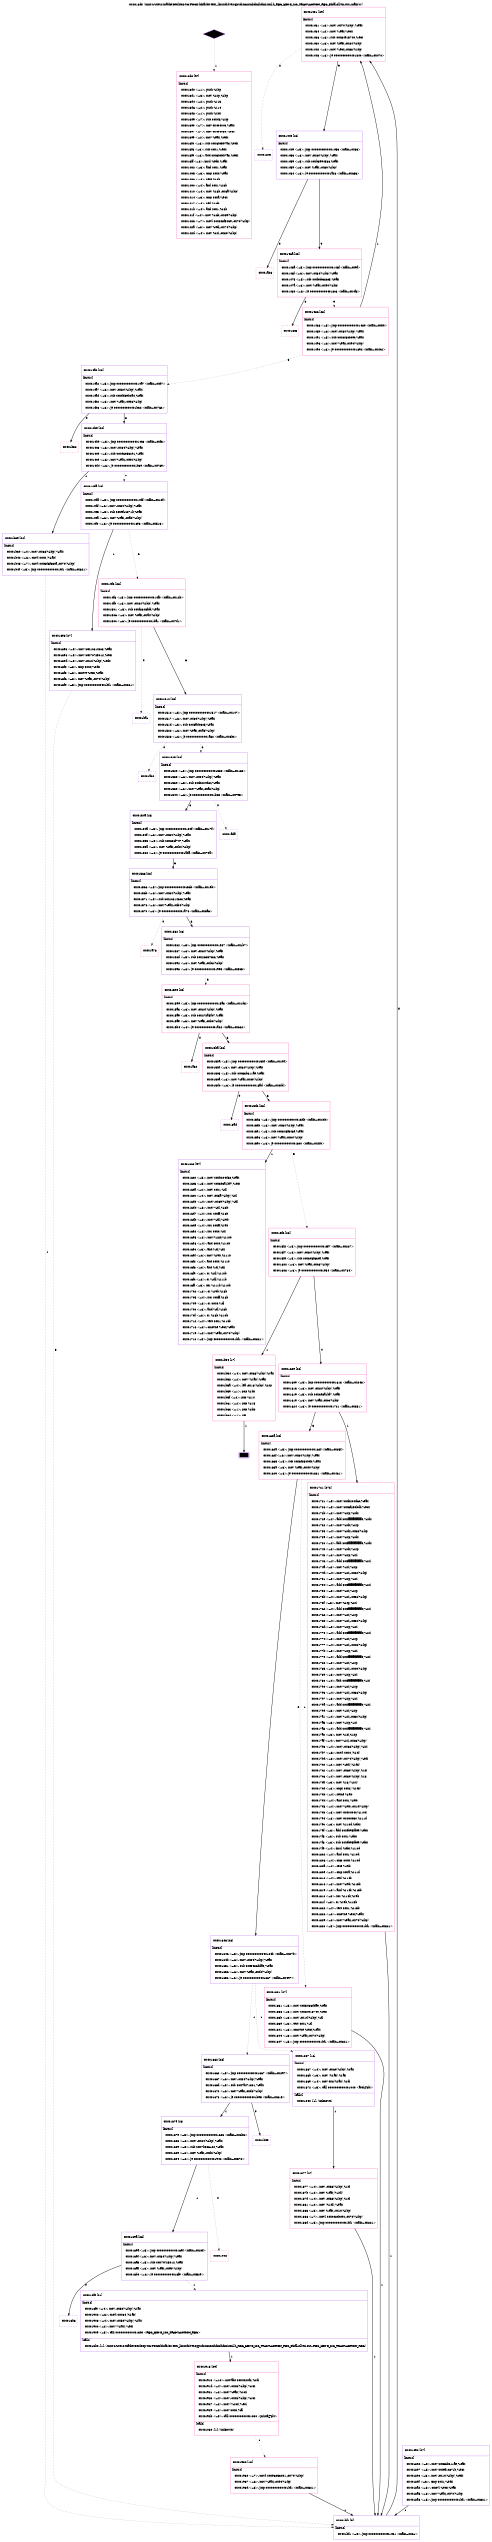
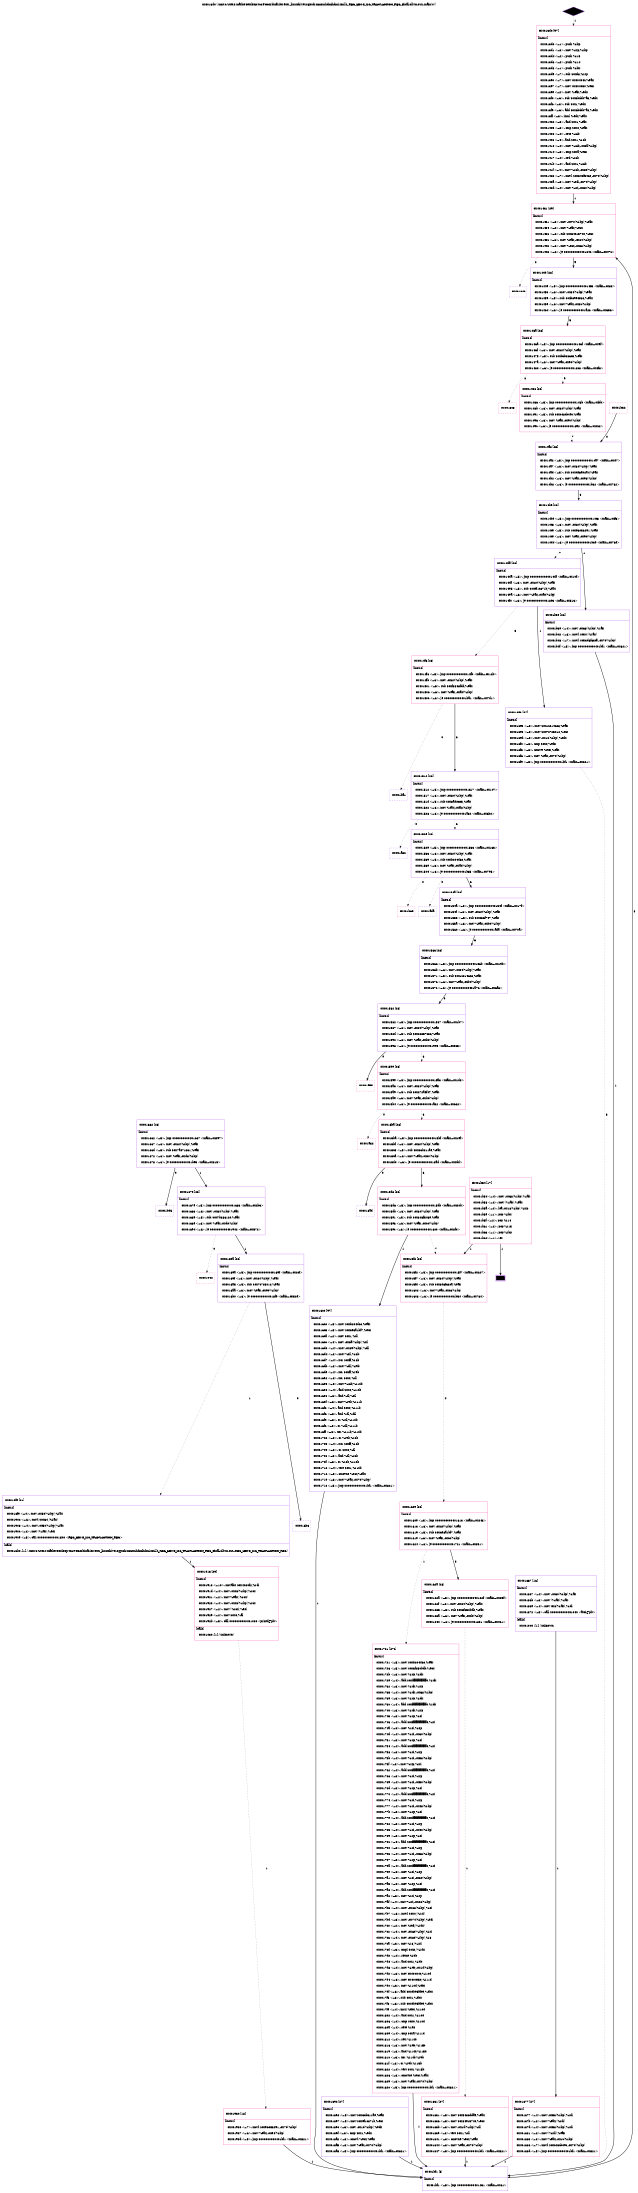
edge "0x401486 [28]" -> "0x401431 [29]": now "0x4013d0 [97]" -> "0x401431 [29]"
node "0x401a26": removed
edge "0x40146a [28]" -> "0x4018c8": style bold -> dotted
edge "0x401486 [28]" -> "0x4014a2 [28]": label " 8" -> " 7"
edge "0x4014a2 [28]" -> "0x401b32": reversed
node "0x401b65": added
node "0x401a76": removed
edge "0x40159e [28]" -> "0x4015ba [28]": style bold -> dotted
edge "0x40159e [28]" -> "0x401a32": style bold -> dotted
node "0x401995": added
edge "0x4015d6 [28]" -> "0x4015f2 [28]": label " 5" -> " 7"
edge "0x4015f2 [28]" -> "0x401b54 [17]": reversed
edge "0x4015f2 [28]" -> "0x40160e [28]": style bold -> dotted
edge "0x40160e [28]" -> "0x401721 [272]": style bold -> dotted
edge "0x401b3e [22]" -> "0x401bf1 [5]": style dotted -> bold
edge "0x4016c0 [97]" -> "0x401bf1 [5]": added, label "1"
node "0x401646 [28]": removed
